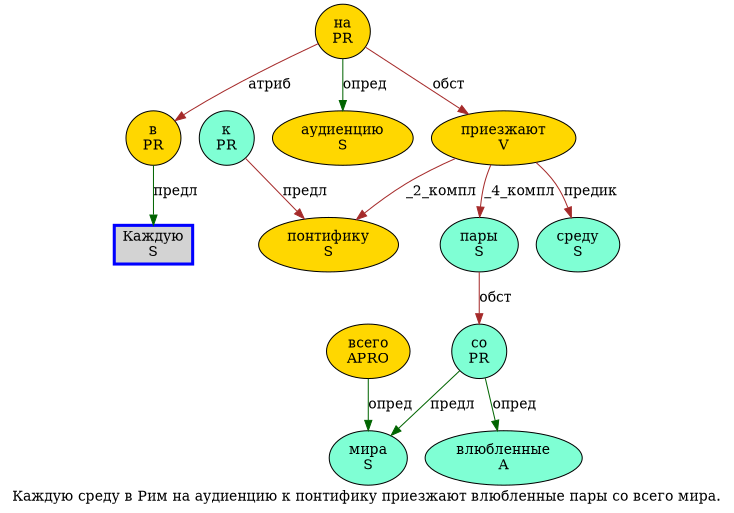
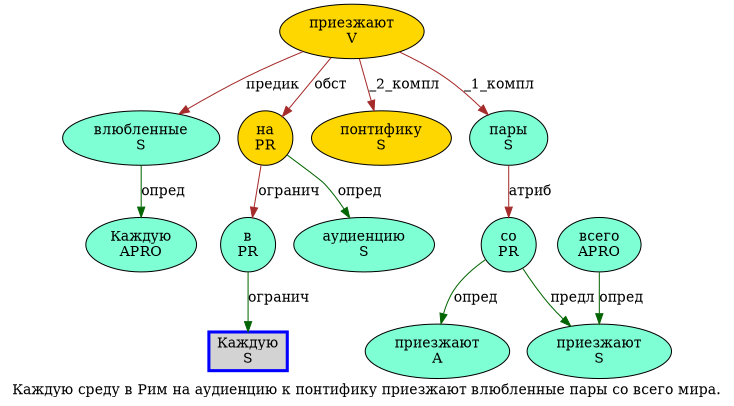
edge "на PR" -> "приезжают V": reversed
edge "на PR" -> "в PR": label "атриб" -> "огранич"
node "в PR": fillcolor gold -> aquamarine
node "к PR": removed
node "аудиенцию S": fillcolor gold -> aquamarine
edge "в PR" -> "Каждую S": label "предл" -> "огранич"
edge "приезжают V" -> "пары S": label "_4_компл" -> "_1_компл"
node "Каждую APRO": added
node "среду S": label "среду S" -> "влюбленные S"
edge "пары S" -> "со PR": label "обст" -> "атриб"
node "всего APRO": fillcolor gold -> aquamarine
node "мира S": label "мира S" -> "приезжают S"
node "влюбленные A": label "влюбленные A" -> "приезжают A"
